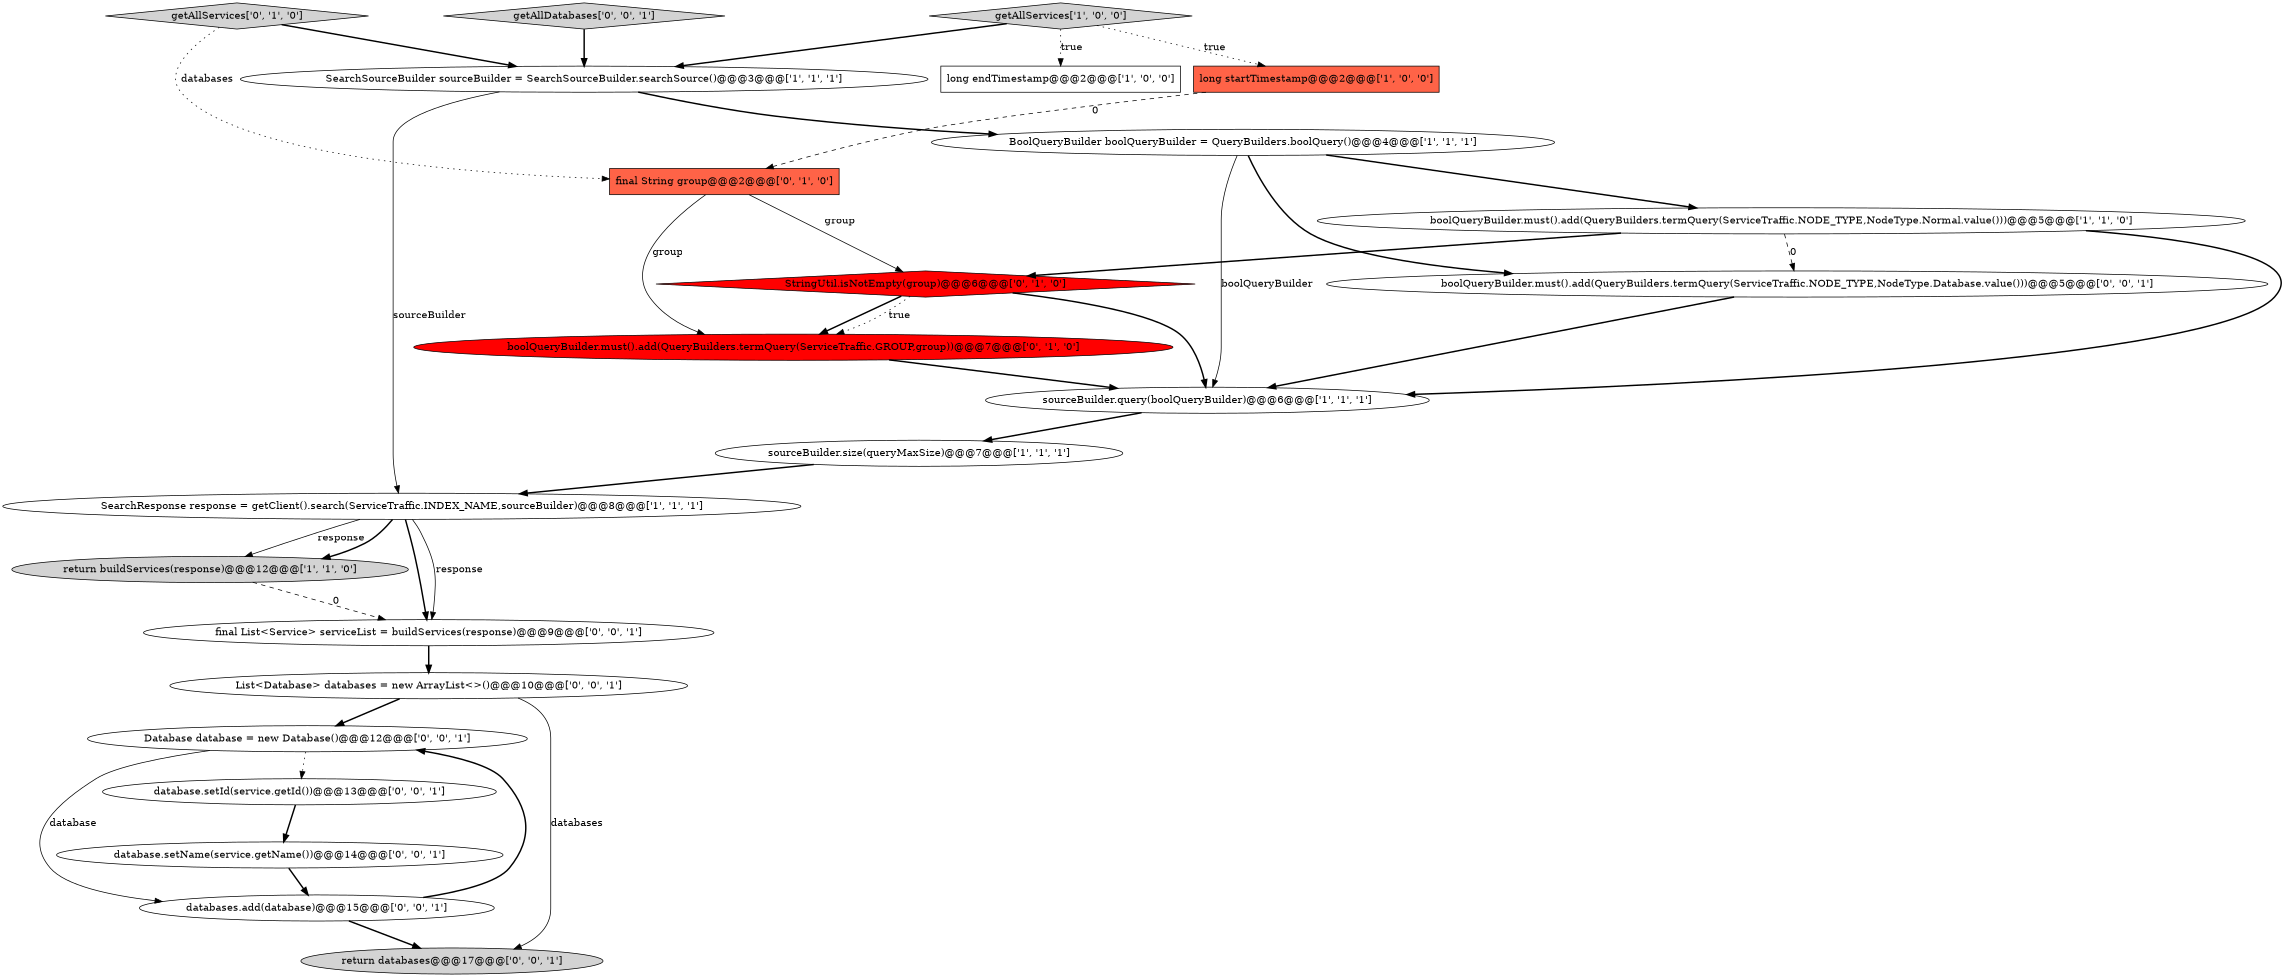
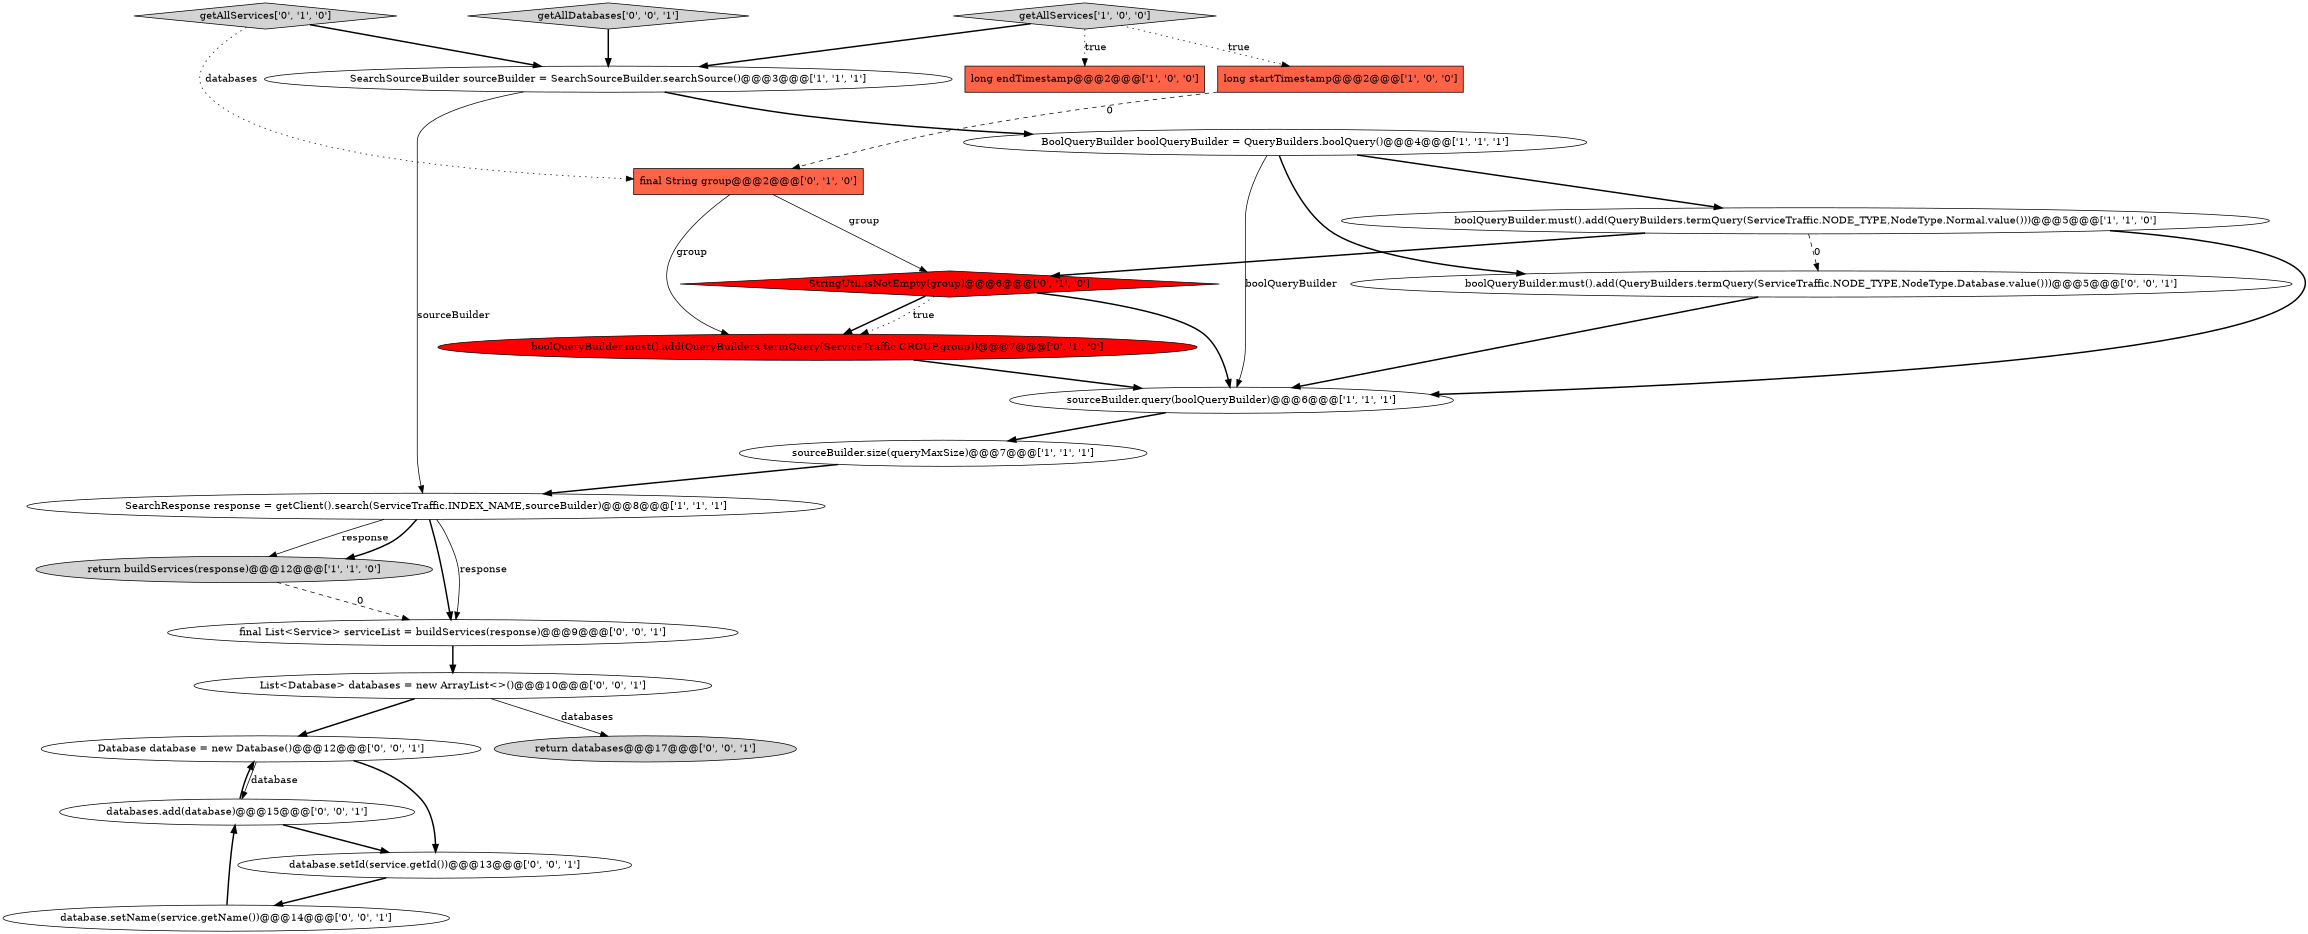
node "long endTimestamp@@@2@@@['1', '0', '0']": fillcolor white -> tomato
edge "Database database = new Database()@@@12@@@['0', '0', '1']" -> "database.setId(service.getId())@@@13@@@['0', '0', '1']": style dotted -> bold
edge "databases.add(database)@@@15@@@['0', '0', '1']" -> "return databases@@@17@@@['0', '0', '1']": now "databases.add(database)@@@15@@@['0', '0', '1']" -> "database.setId(service.getId())@@@13@@@['0', '0', '1']"
